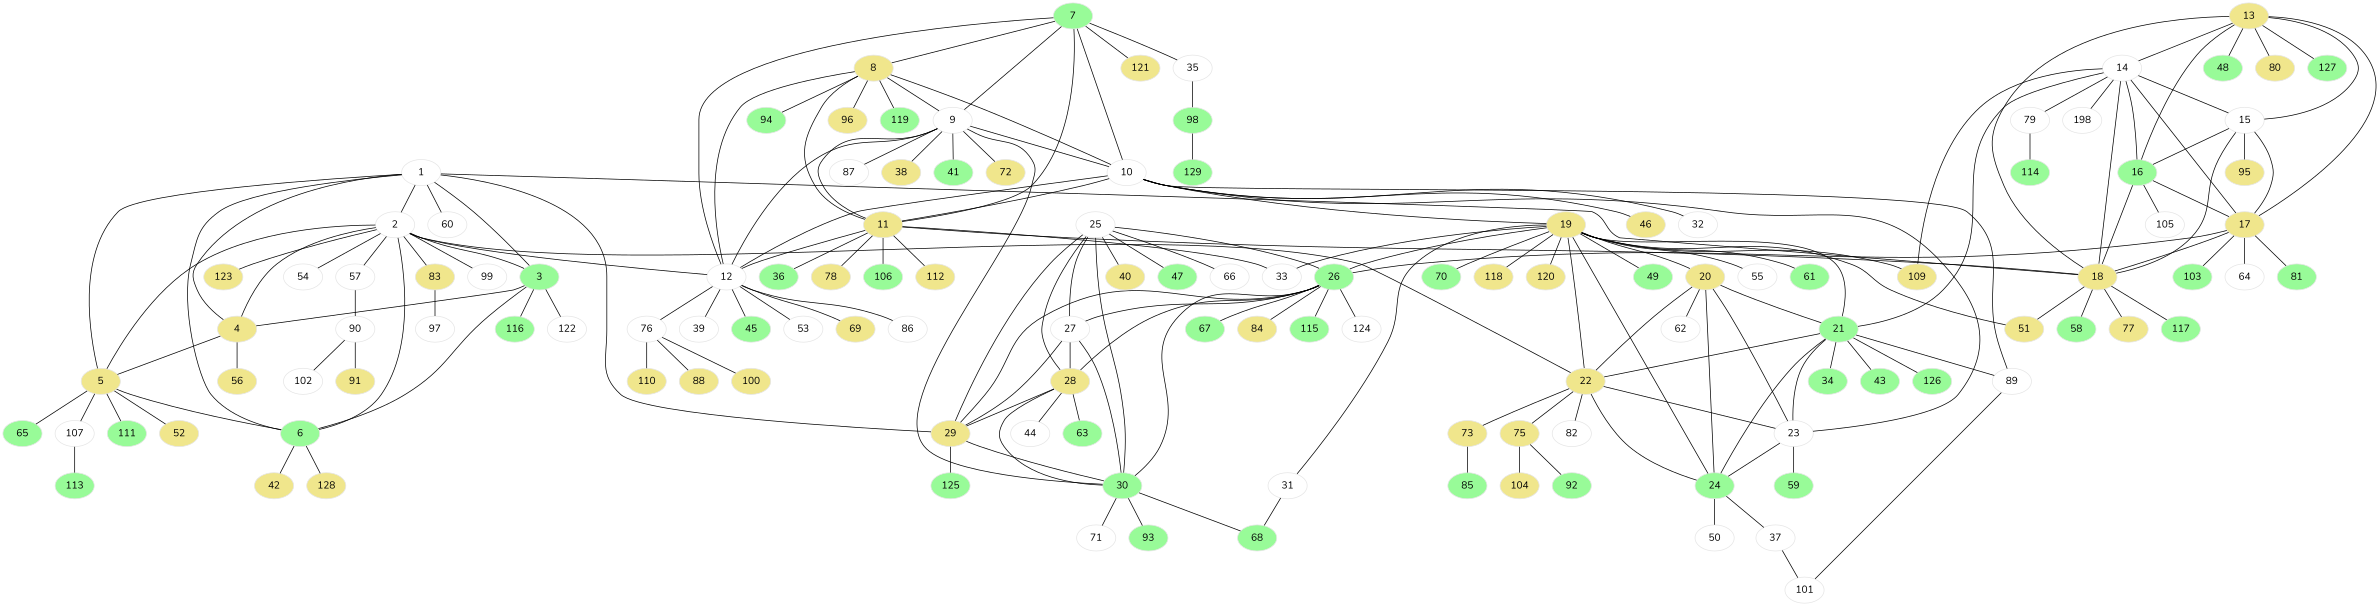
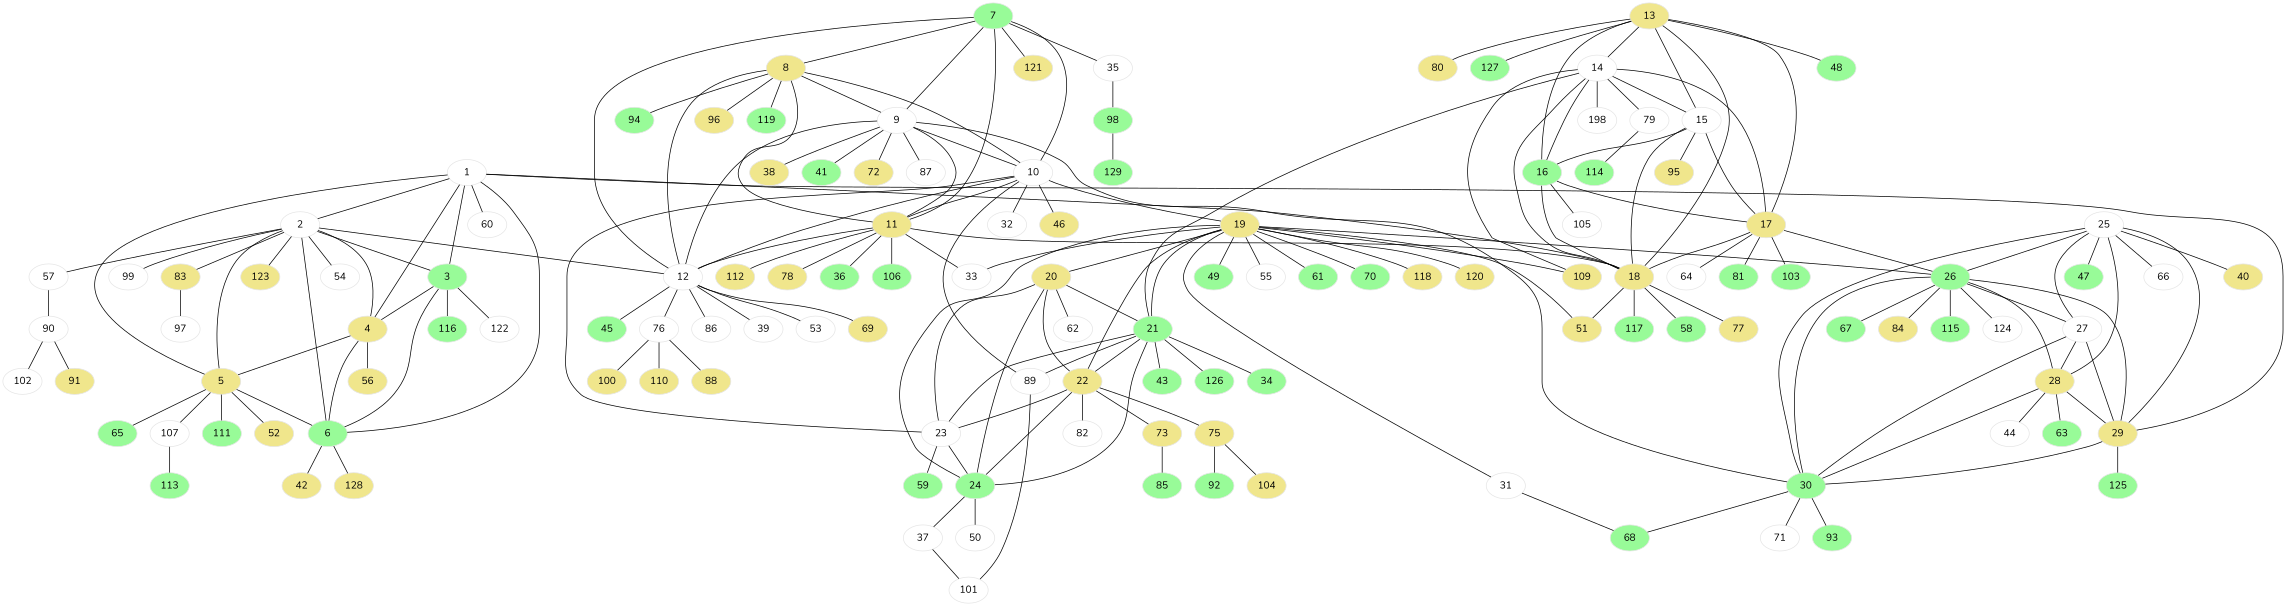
edge "2" -- "22": removed
edge "4" -- "6": added
